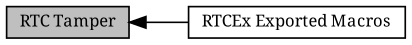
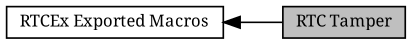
edge "RTCEx Exported Macros" -> "RTC Tamper": reversed
